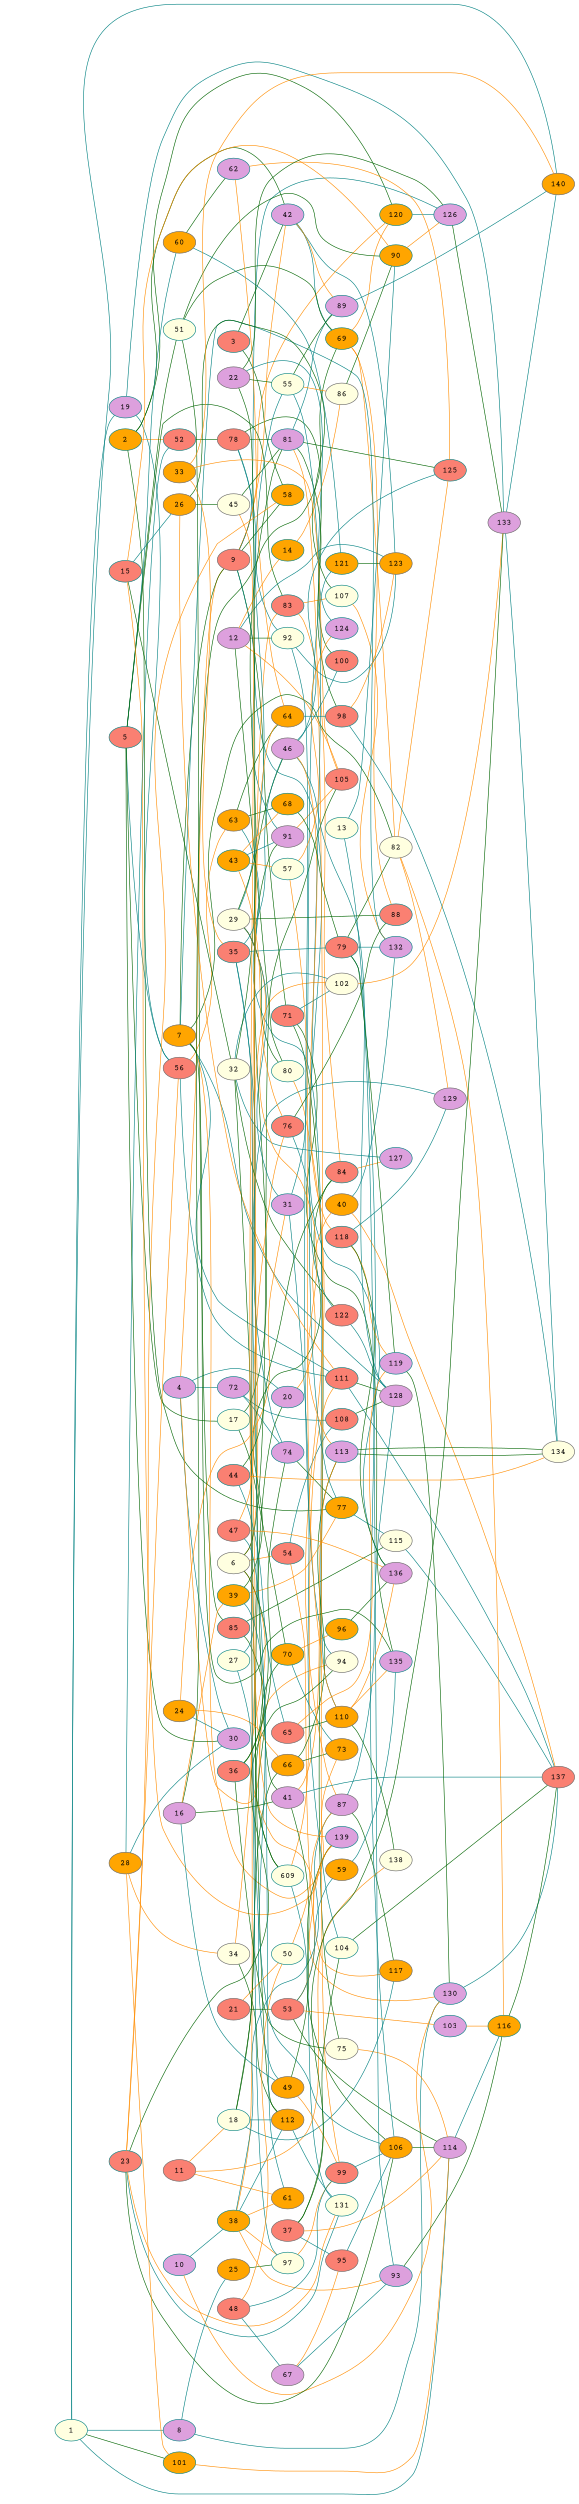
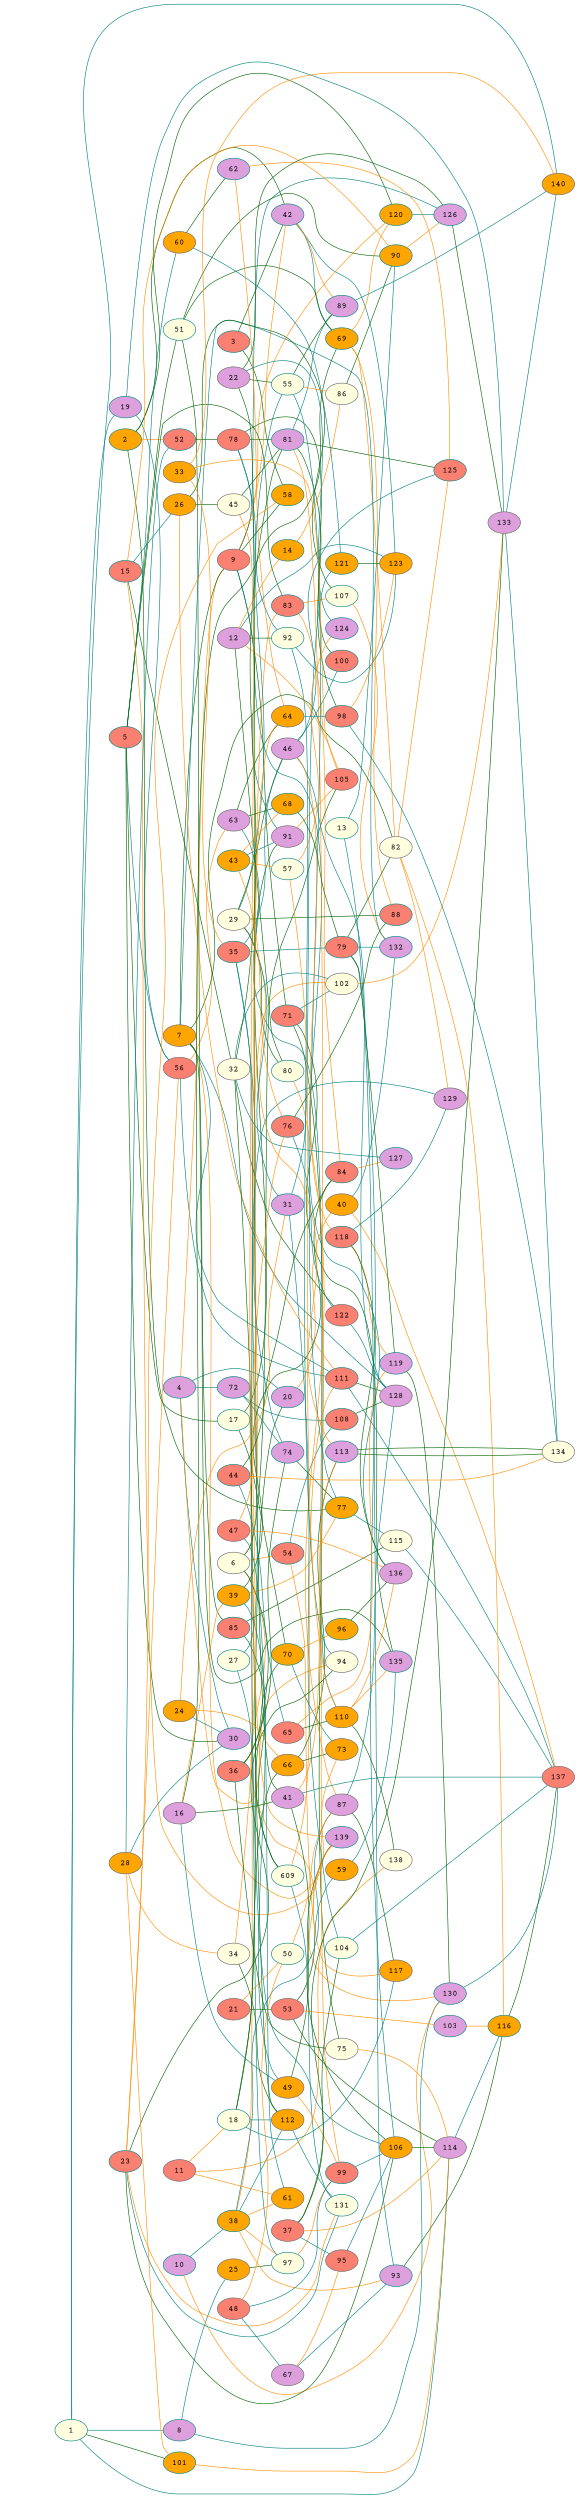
node "63": fillcolor orange -> plum
edge "137" -- "104": color darkgreen -> teal
